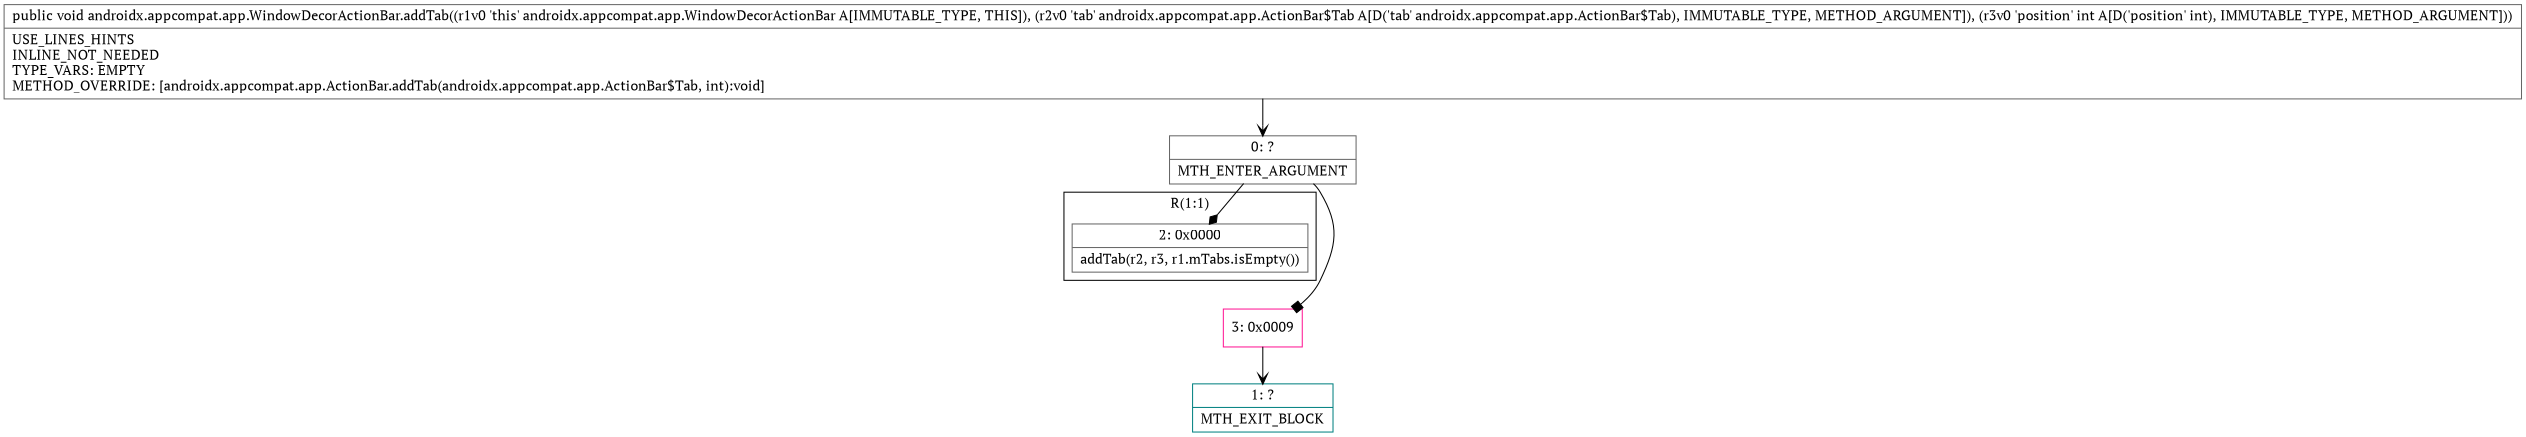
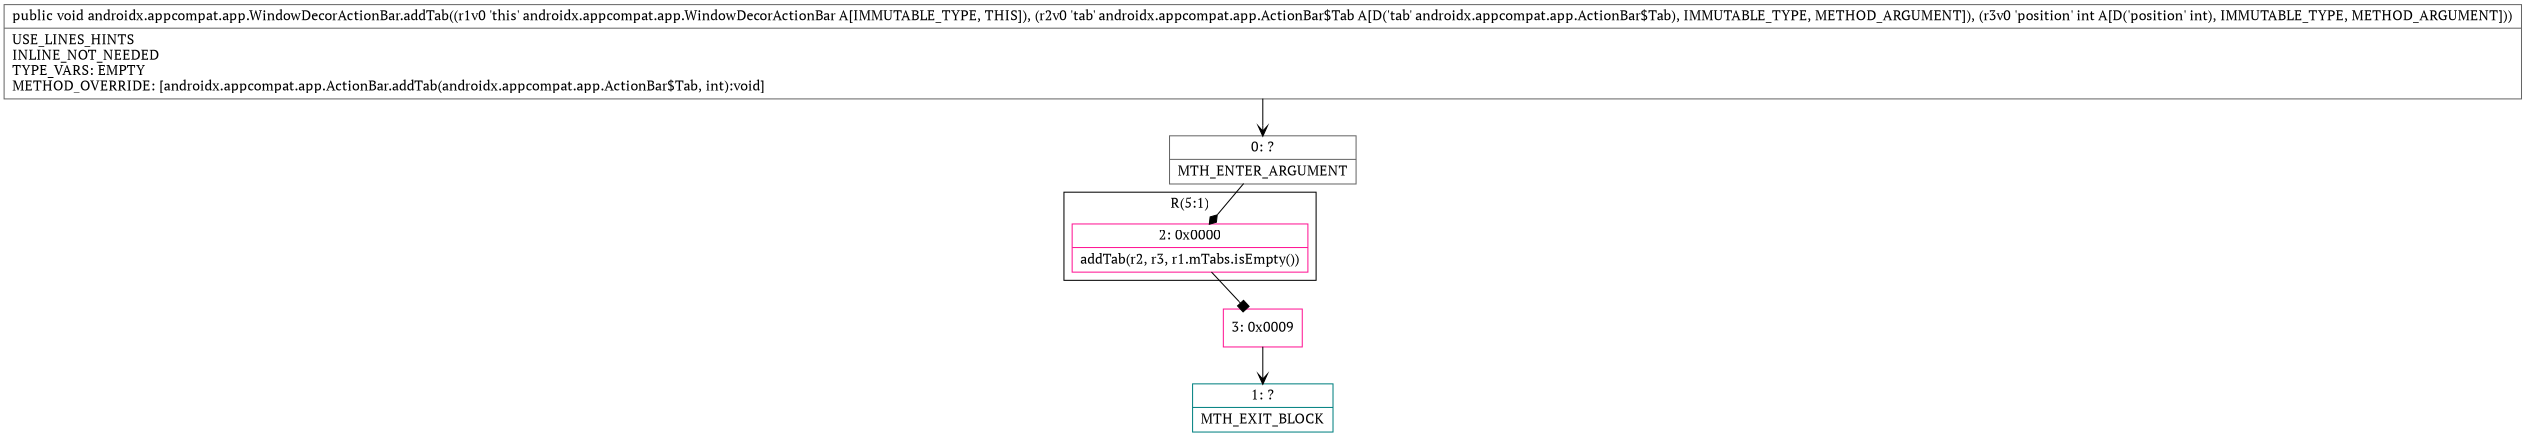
cluster "R(1:1)": label "R(1:1)" -> "R(5:1)"
edge "0: ?" -> "3: 0x0009": now "2: 0x0000" -> "3: 0x0009"
node "2: 0x0000": color gray40 -> deeppink
